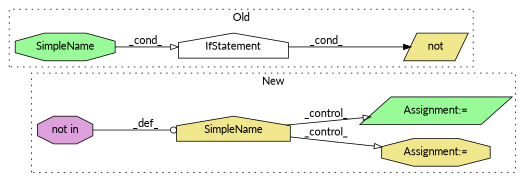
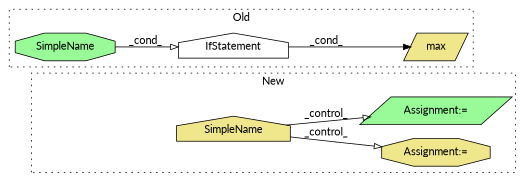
node "not": label "not" -> "max"
node "not in": removed
